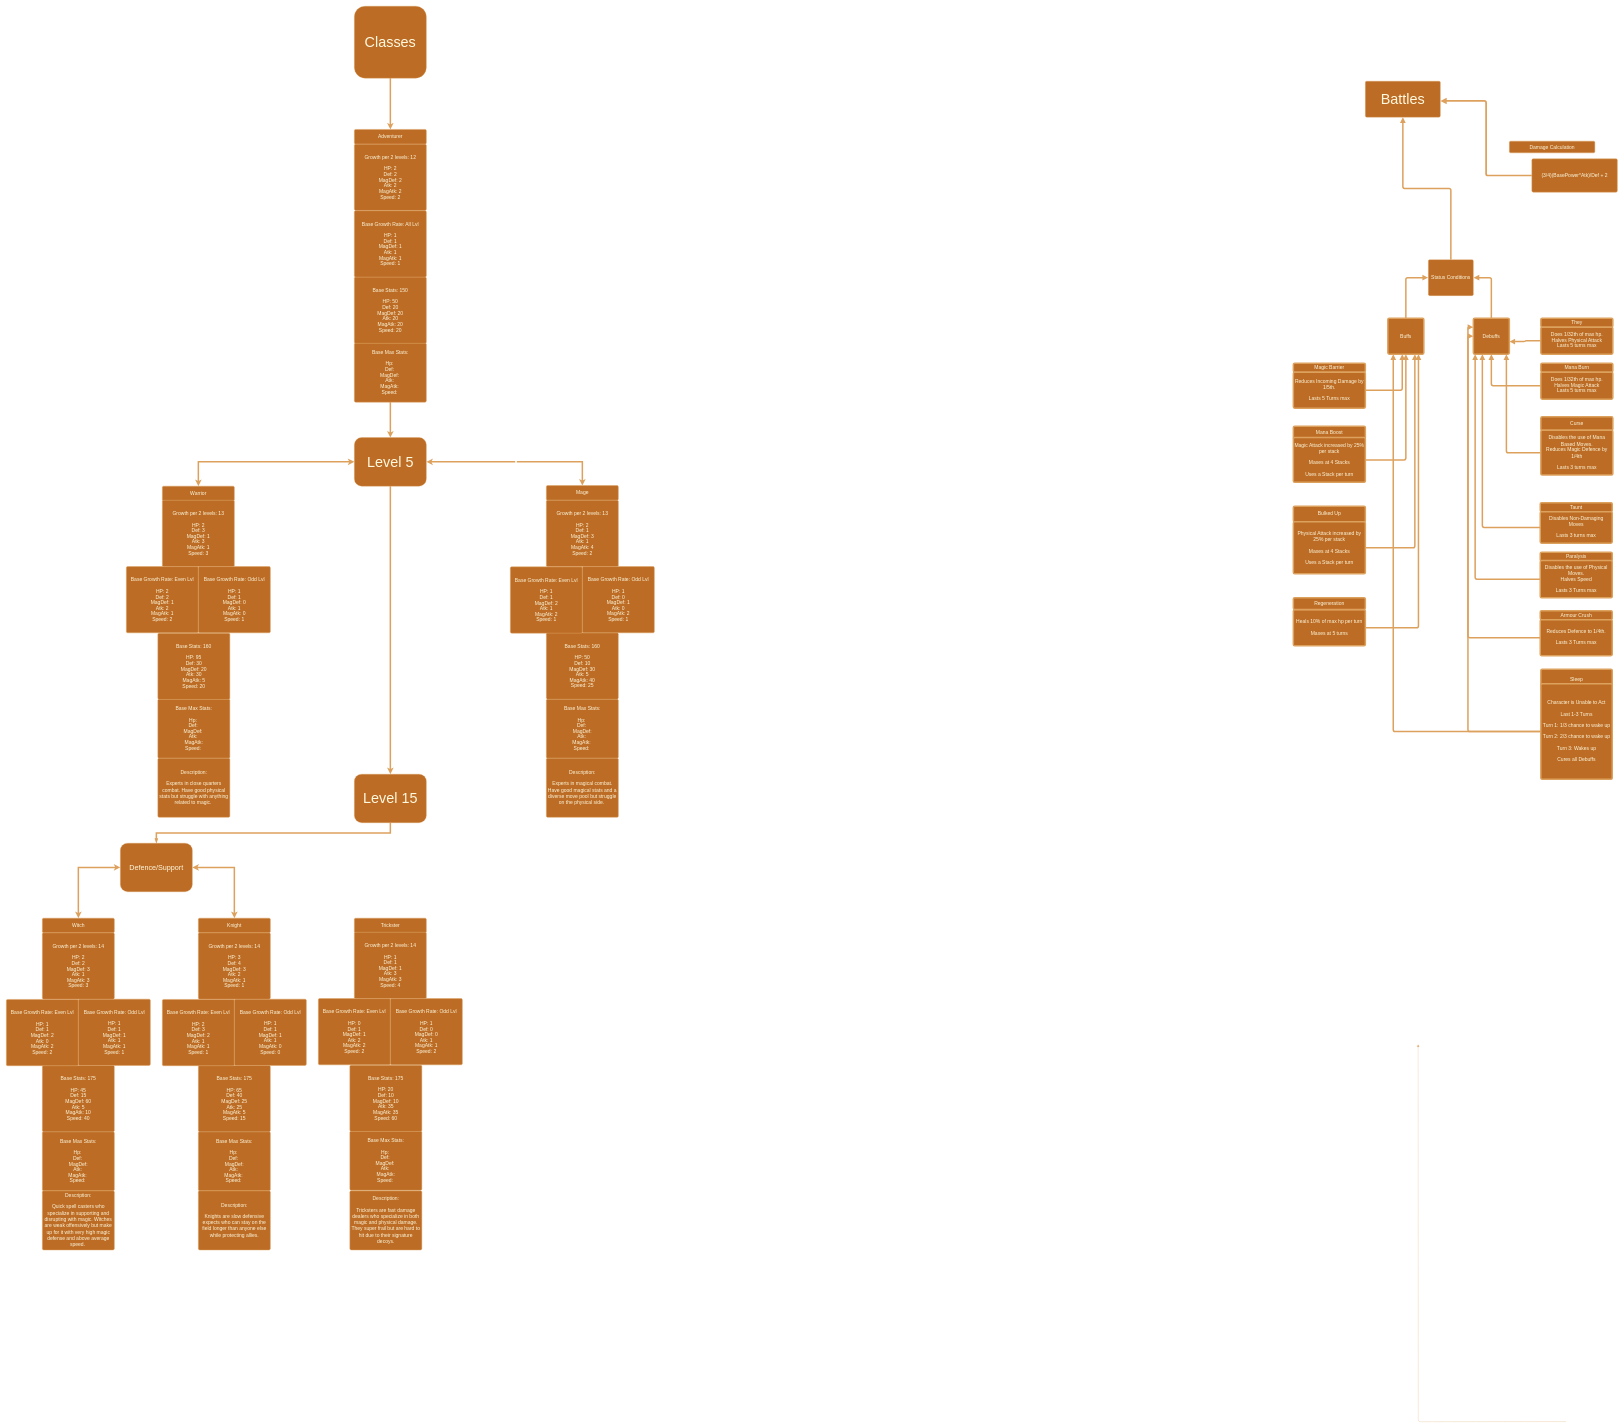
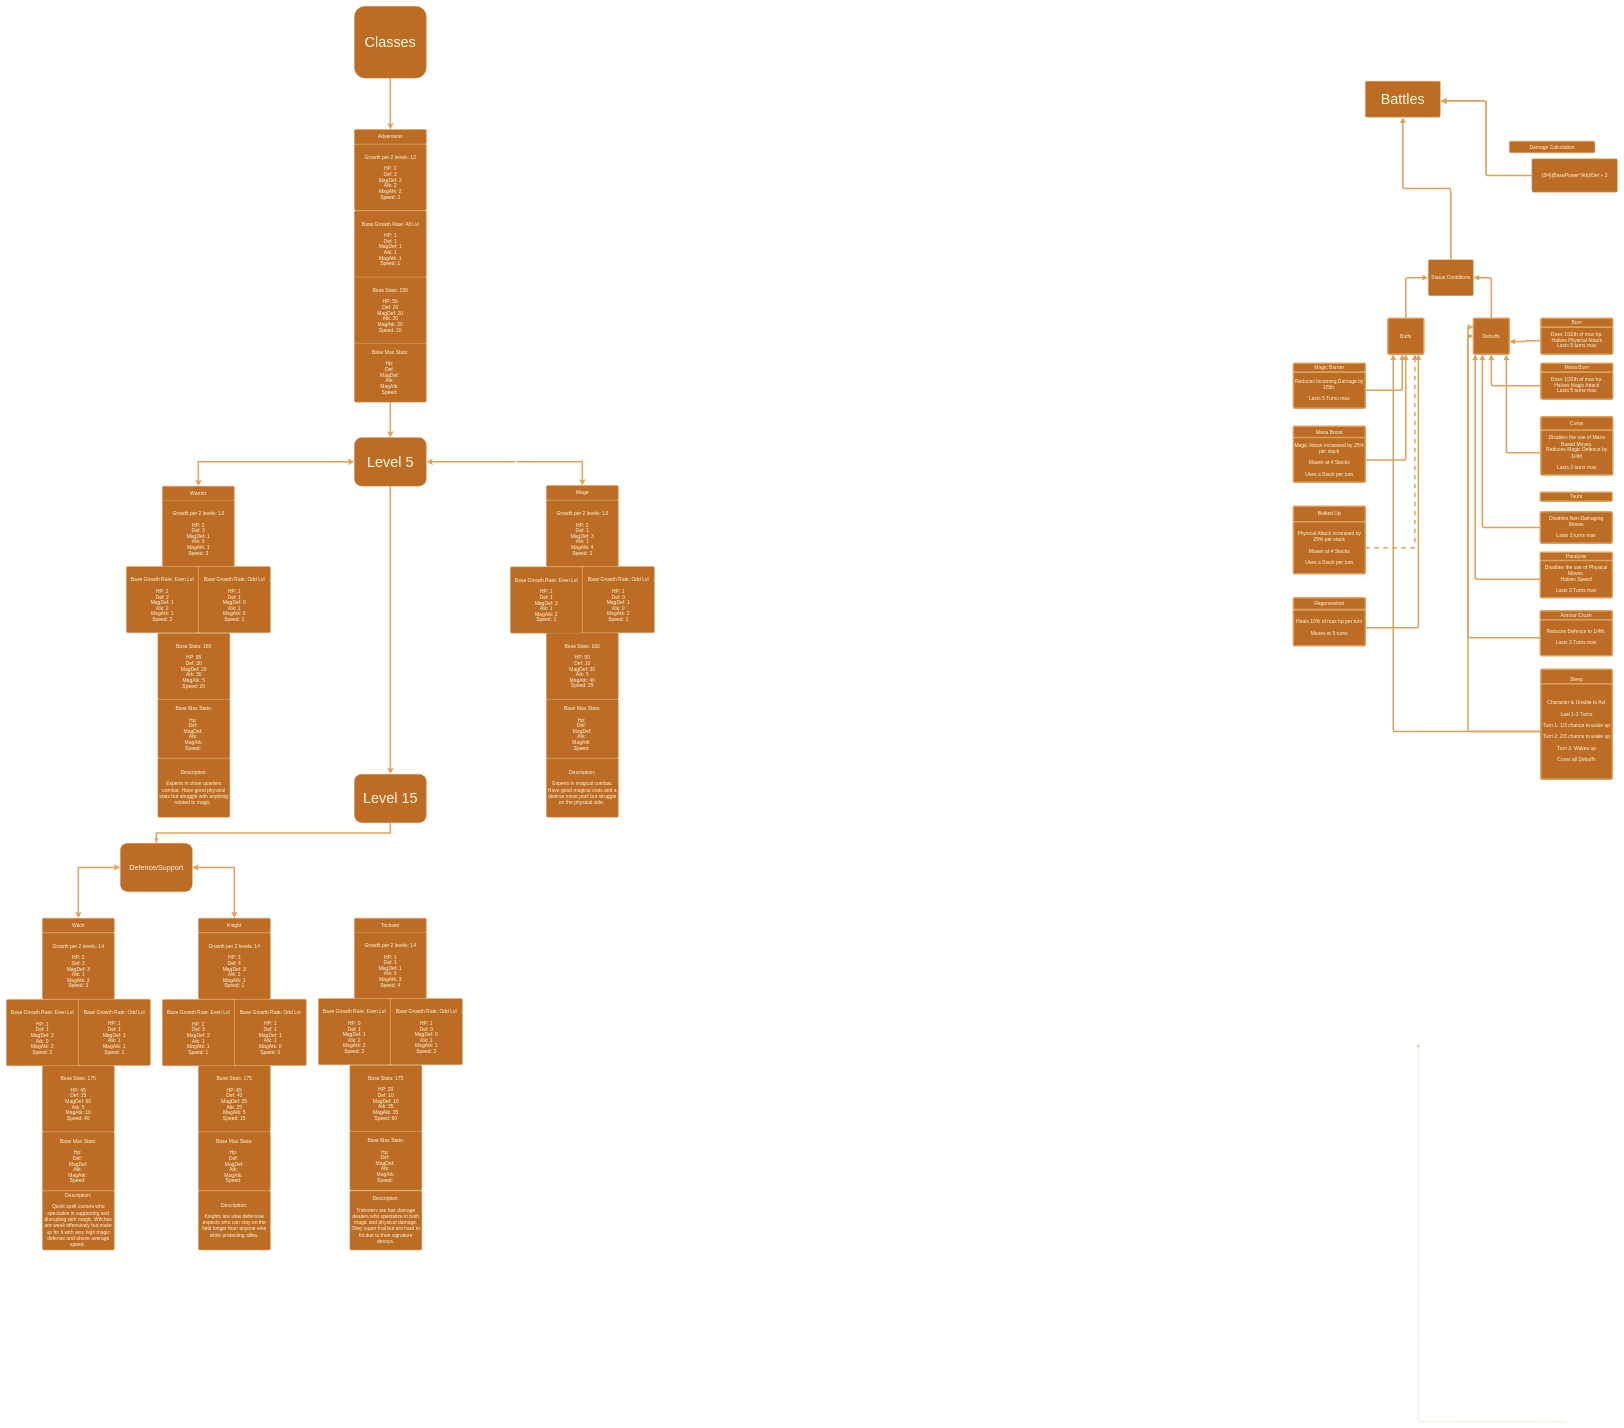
node "They": label "They" -> "Burn"
edge "Physical Attack increased by 25% per stack Maxes at 4 Stacks Uses a Stack per turn" -> "Buffs": style solid -> dashed
node "Taunt": moved (1576, 507) -> (1576, 497)
